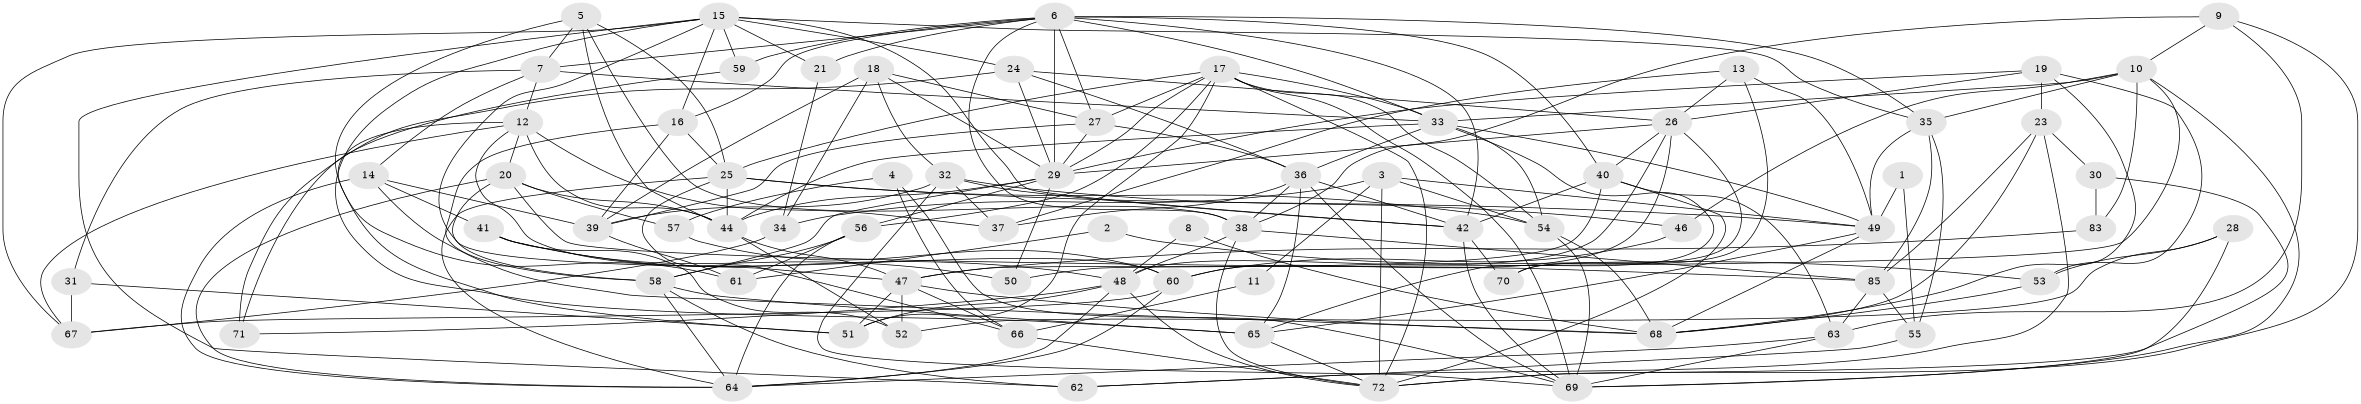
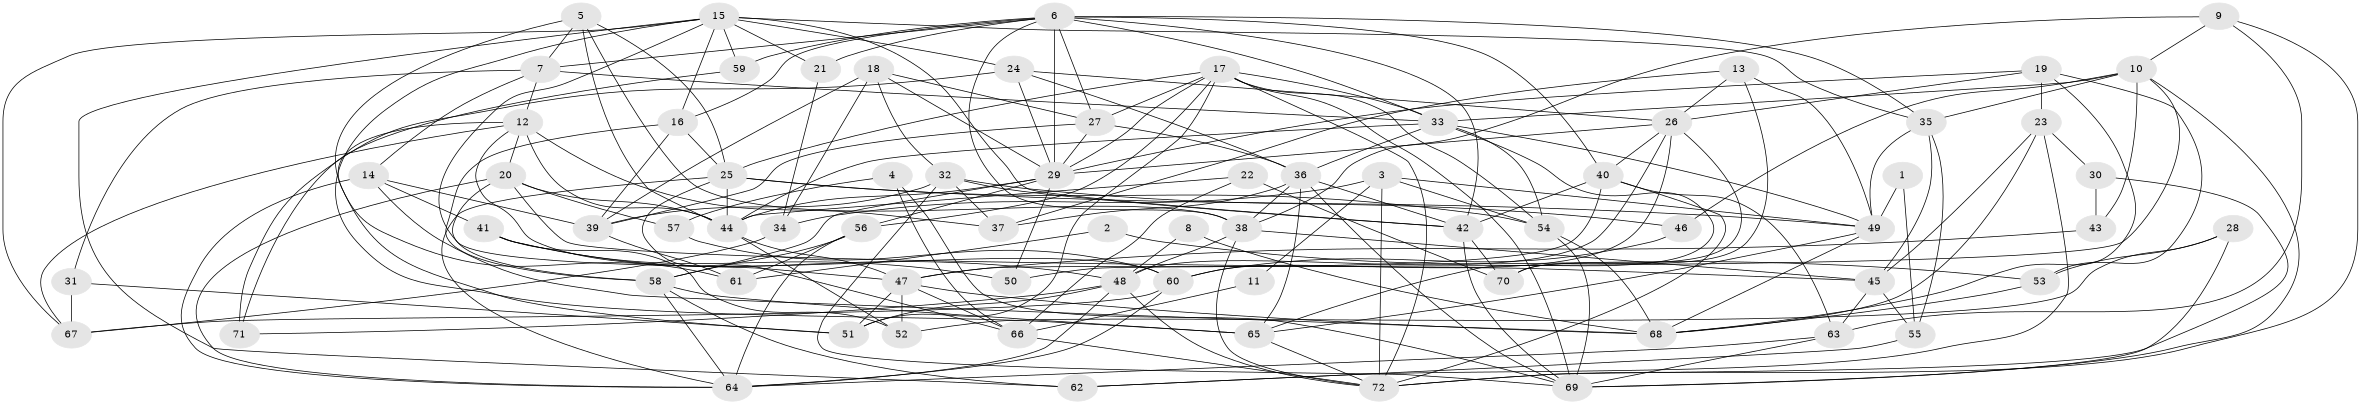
node "22": added
node "83": label "83" -> "43"
node "85": label "85" -> "45"
